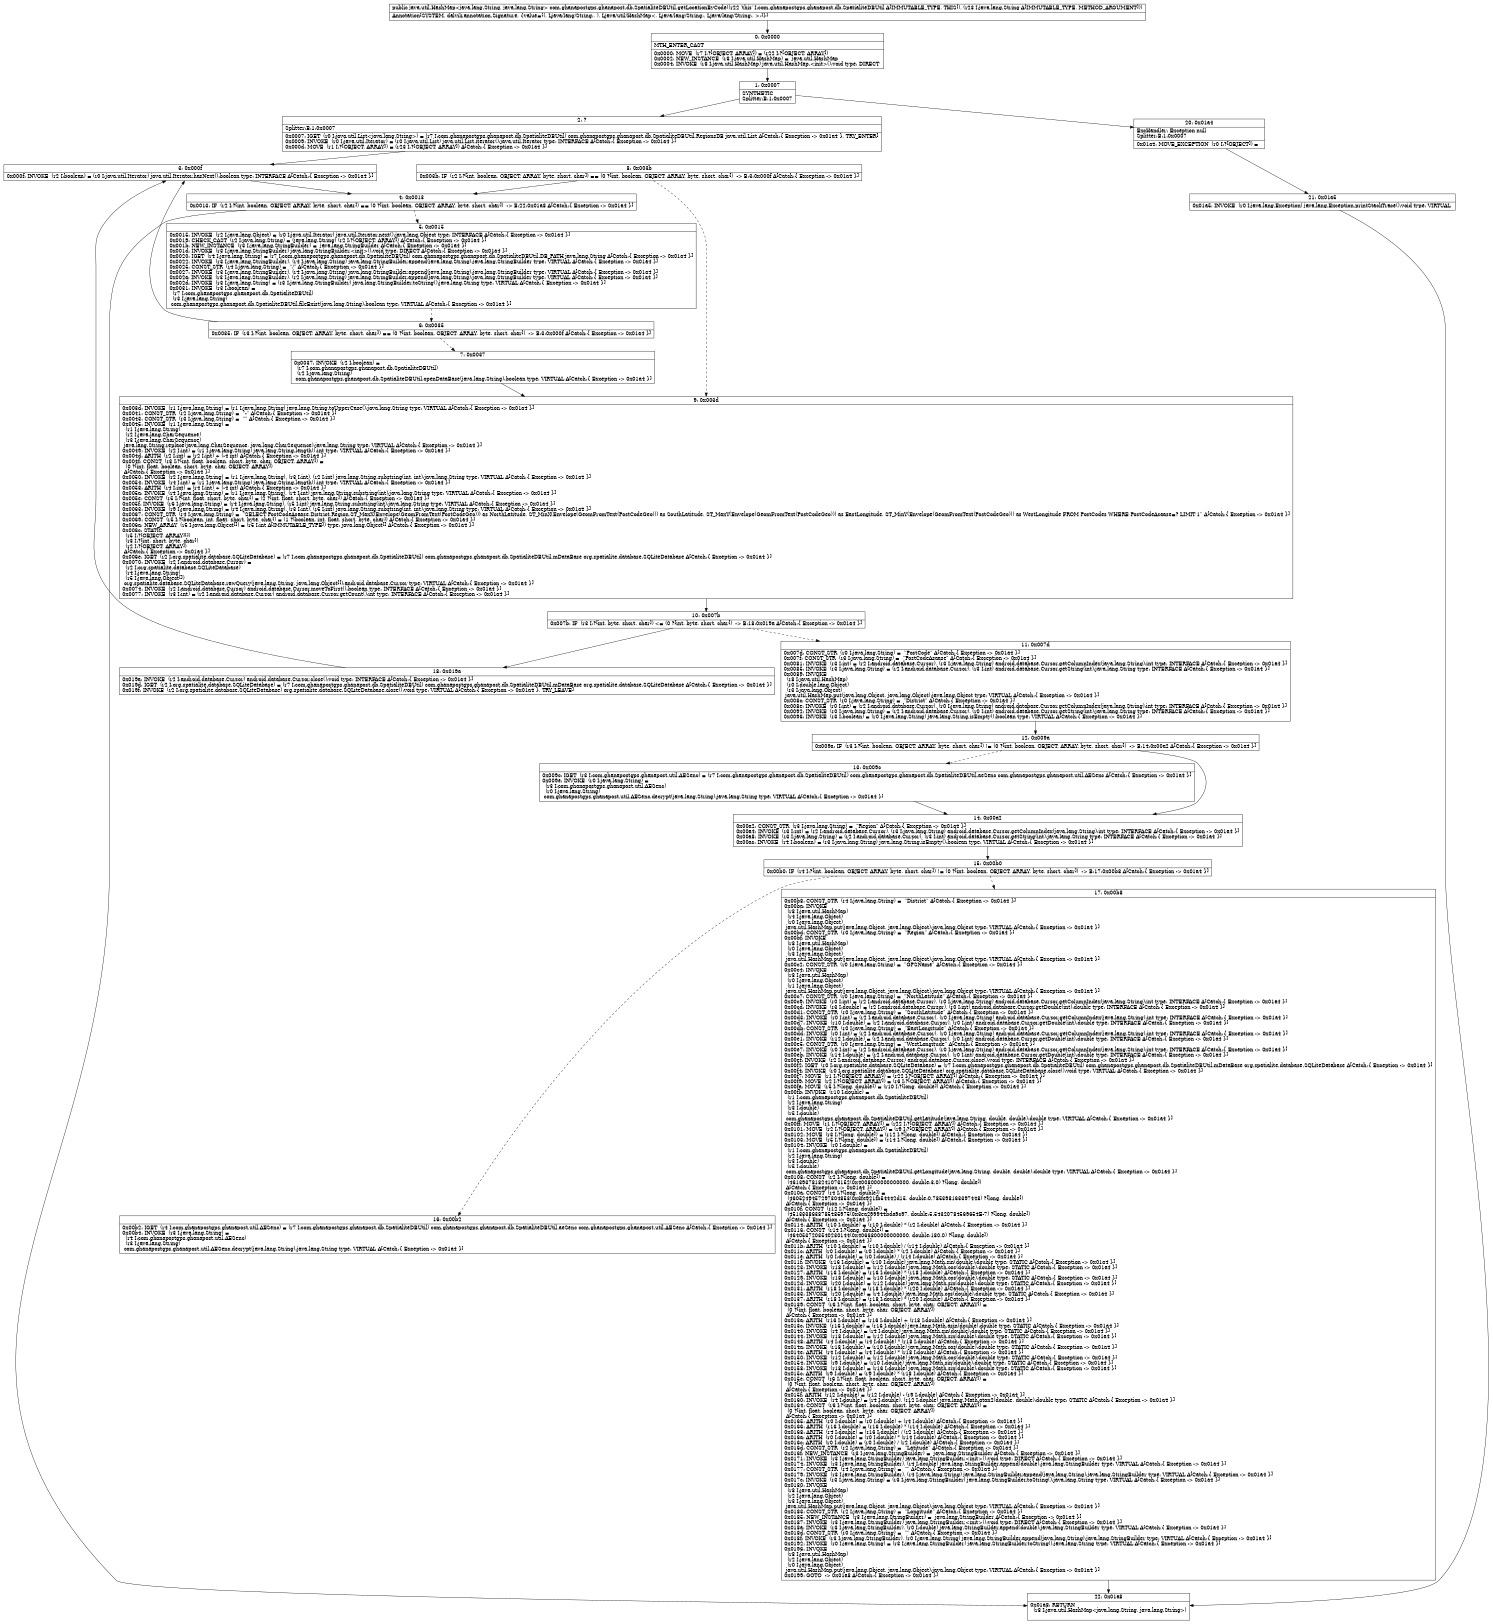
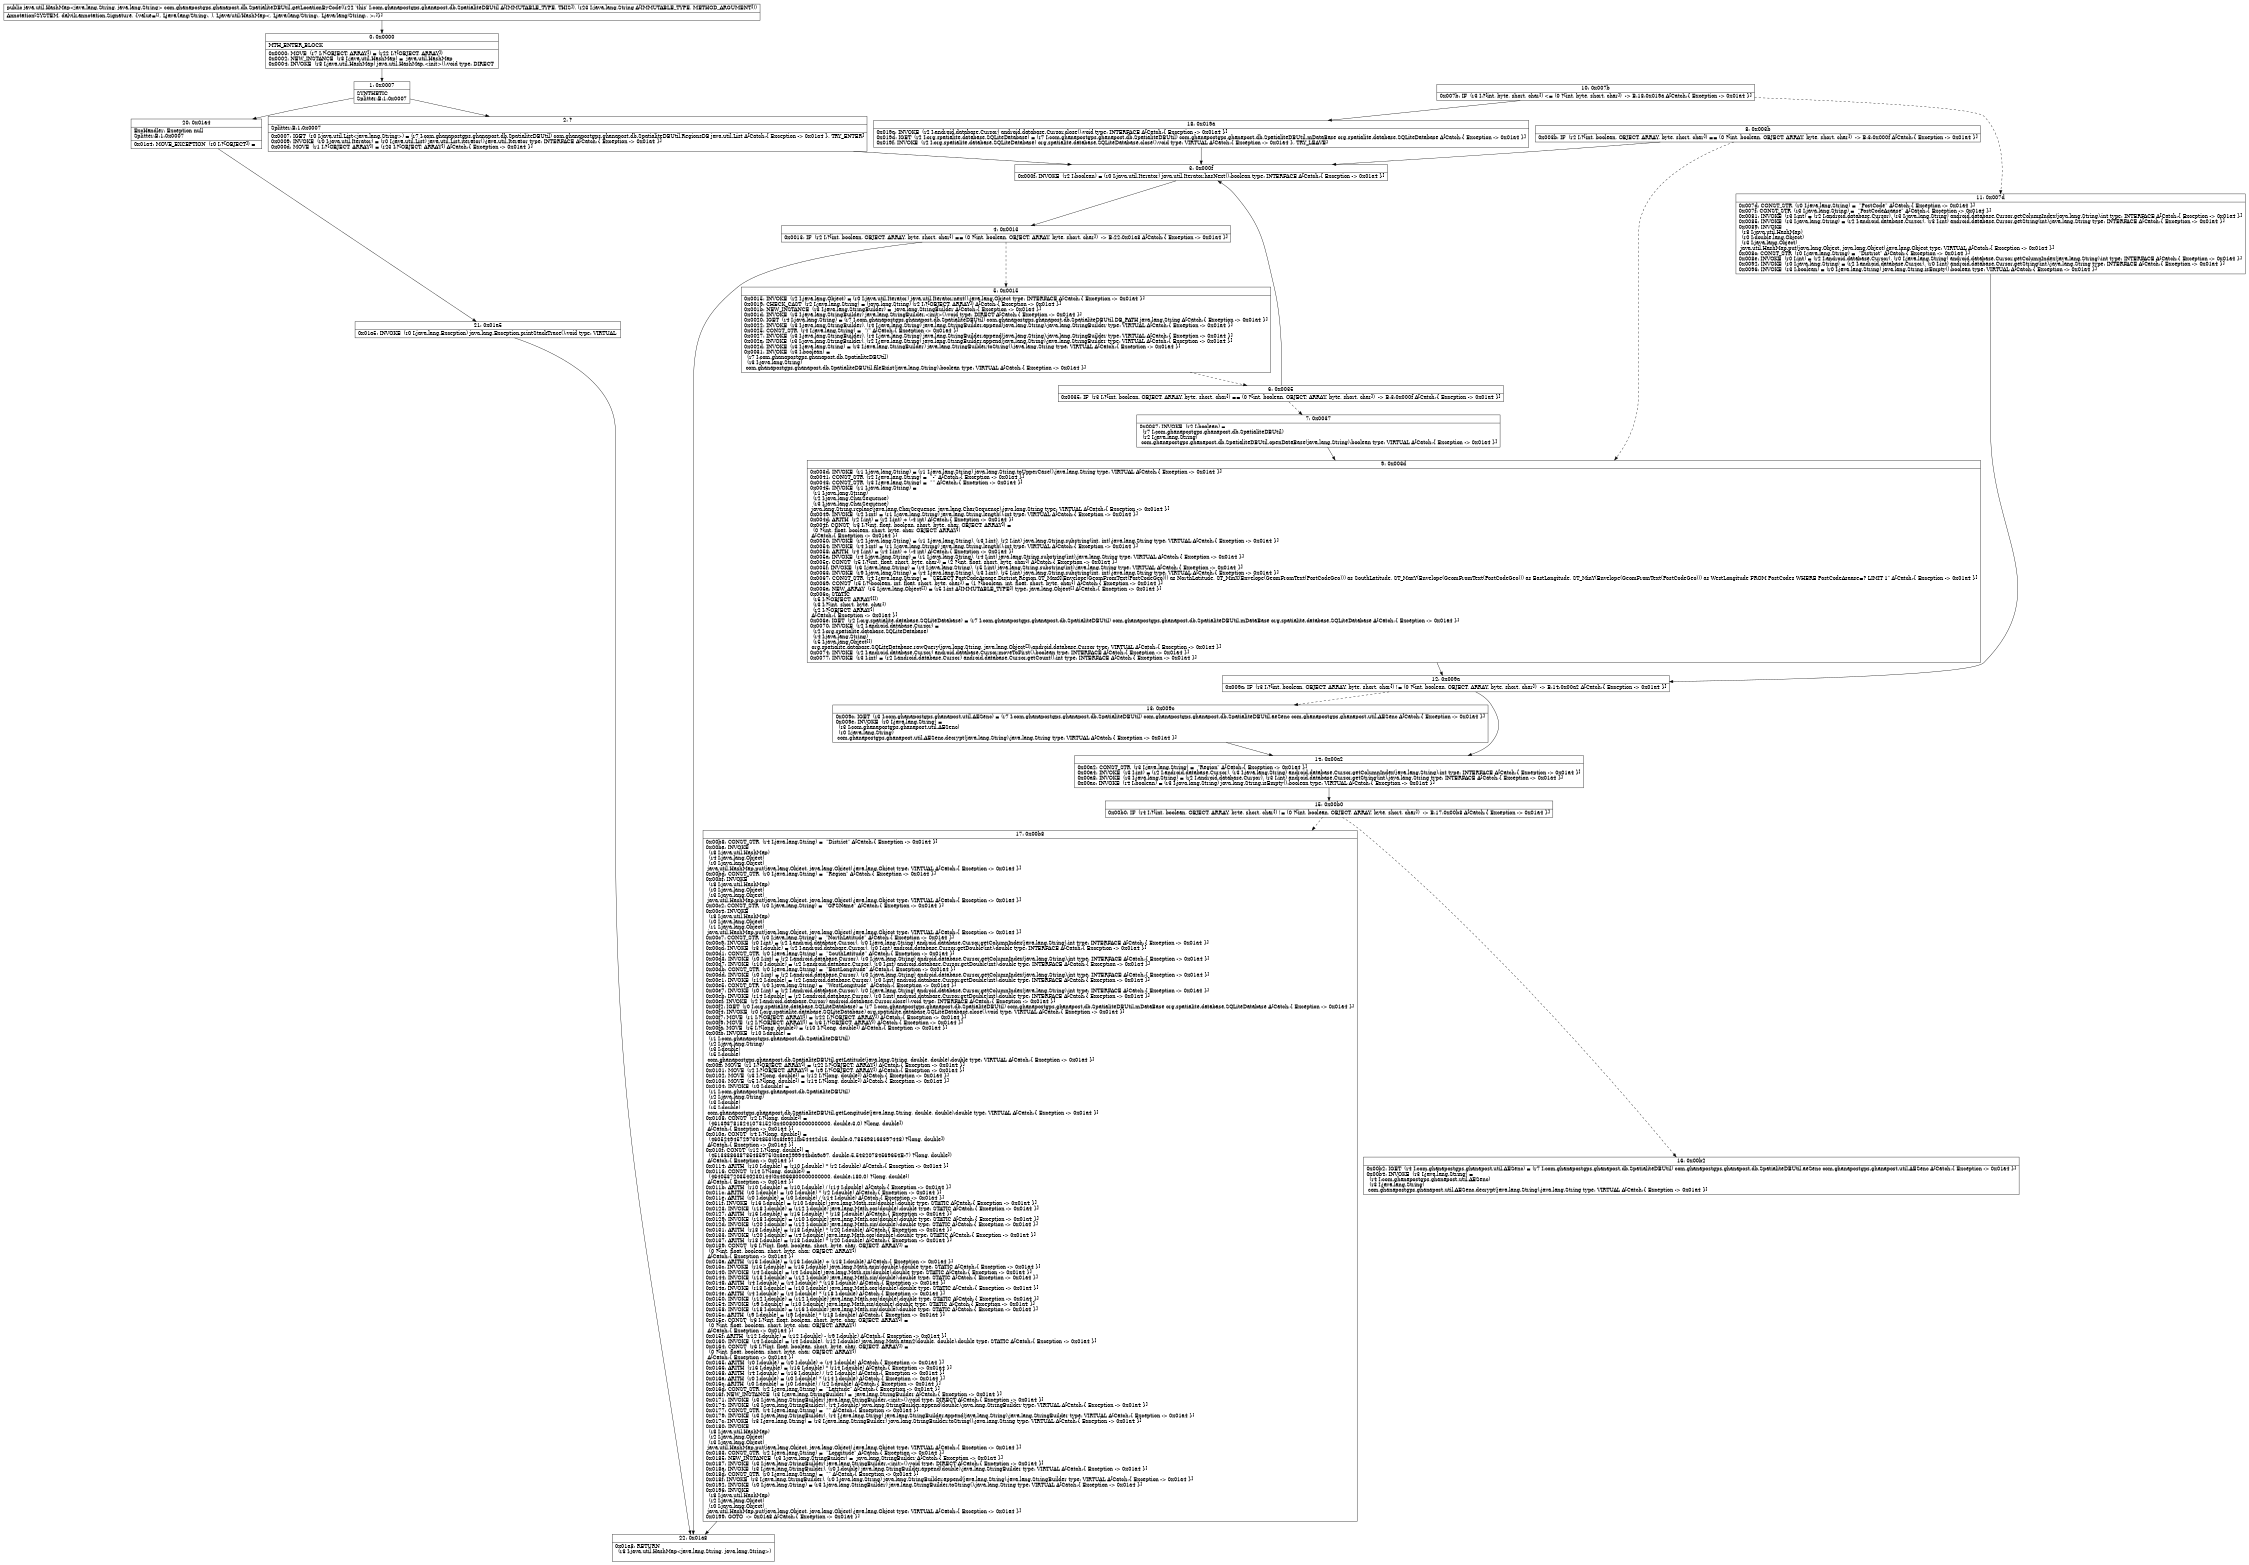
node "0: 0x0000": text "MTH_ENTER_CAST" -> "MTH_ENTER_BLOCK"
edge "8: 0x003b" -> "4: 0x0013": now "8: 0x003b" -> "3: 0x000f"
edge "9: 0x003d" -> "10: 0x007b": now "9: 0x003d" -> "12: 0x009a"
